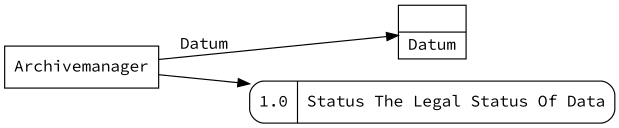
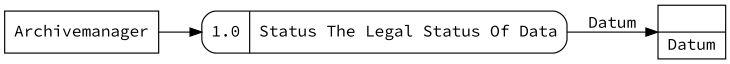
edge "Archivemanager" -> "Datum": now "1.0" -> "Datum"
